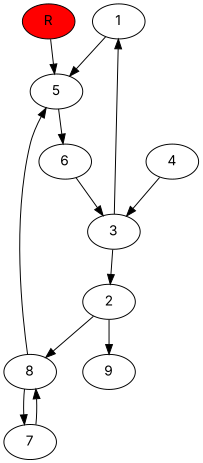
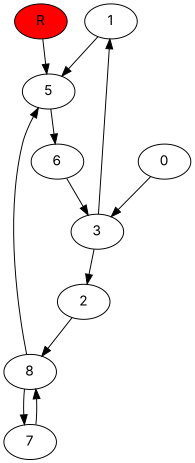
node "4": label "4" -> "0"
node "9": removed
